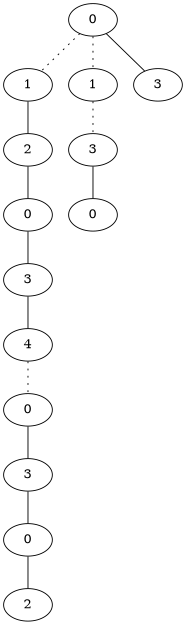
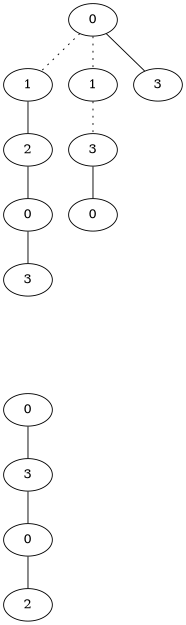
node "4": removed
